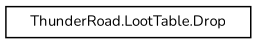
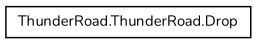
node "ThunderRoad.LootTable.Drop": label "ThunderRoad.LootTable.Drop" -> "ThunderRoad.ThunderRoad.Drop"
